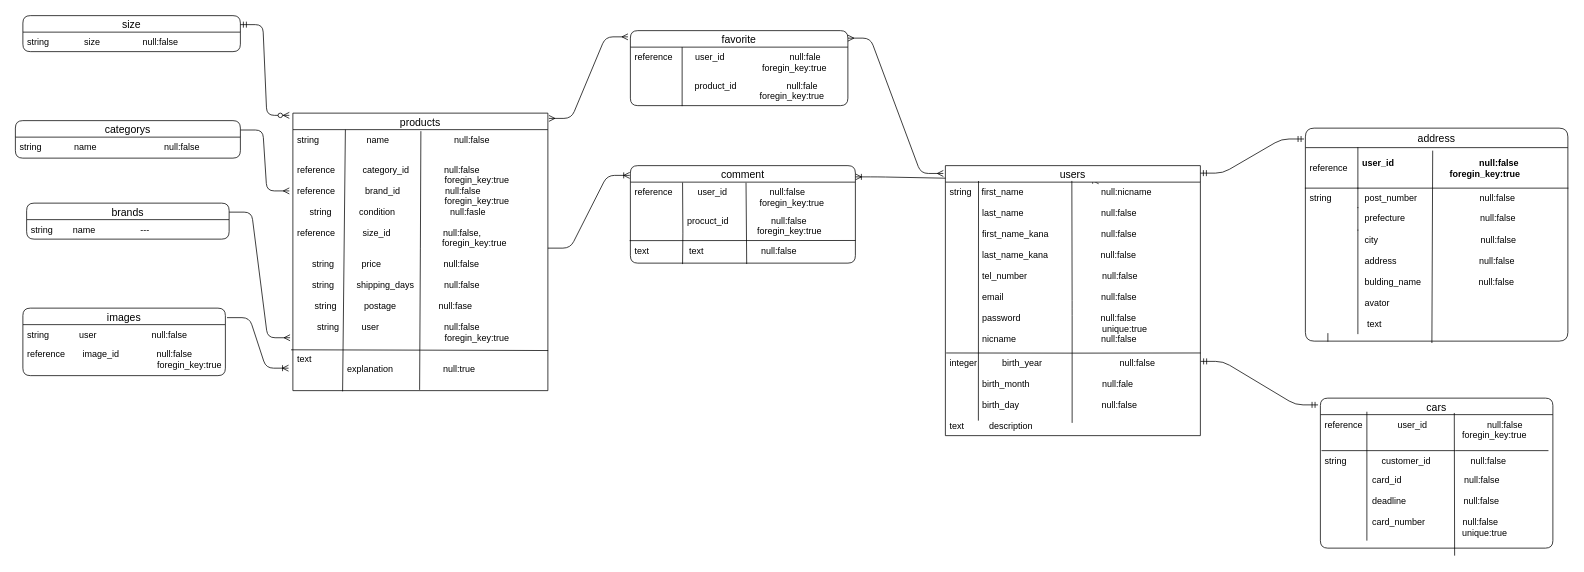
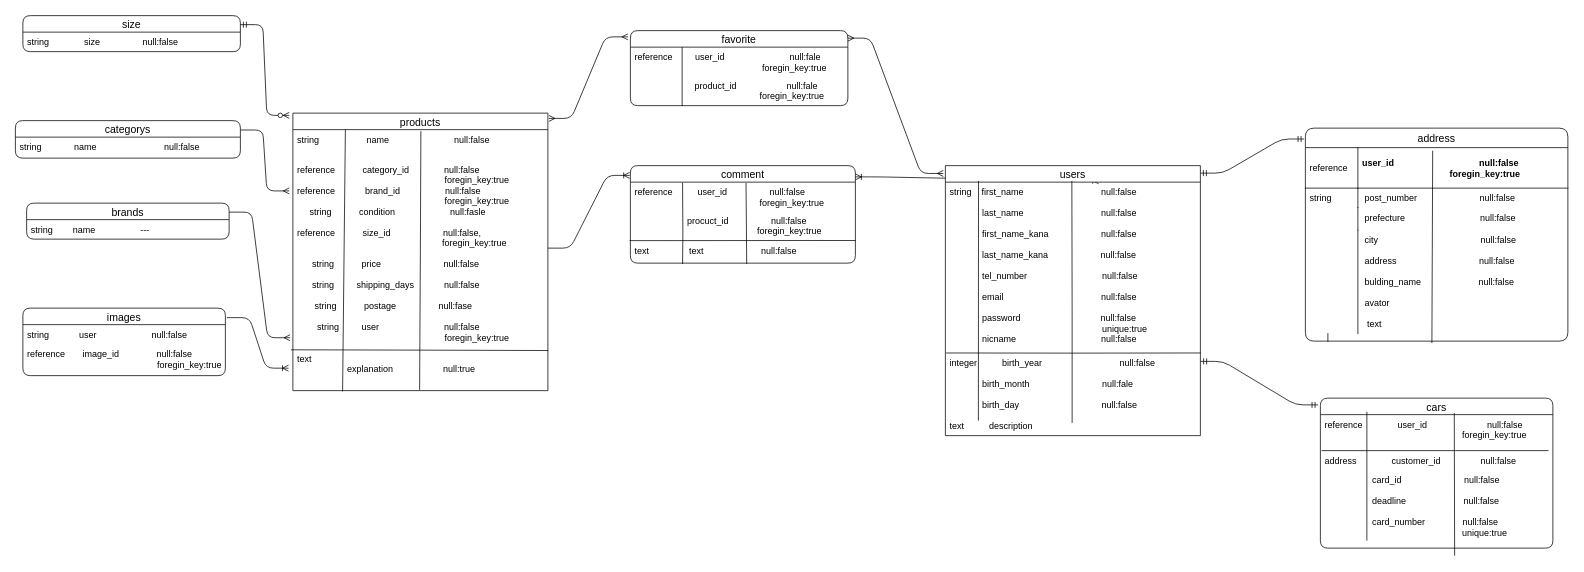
node "string first_name null:nicname": label "string first_name null:nicname" -> "string first_name null:false"
node "string customer_id null:false": label "string customer_id null:false" -> "address customer_id null:false"
